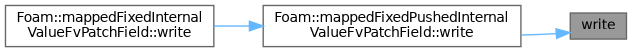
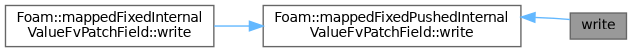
edge "Foam::mappedFixedPushedInternal ValueFvPatchField::write" -> "write": reversed
